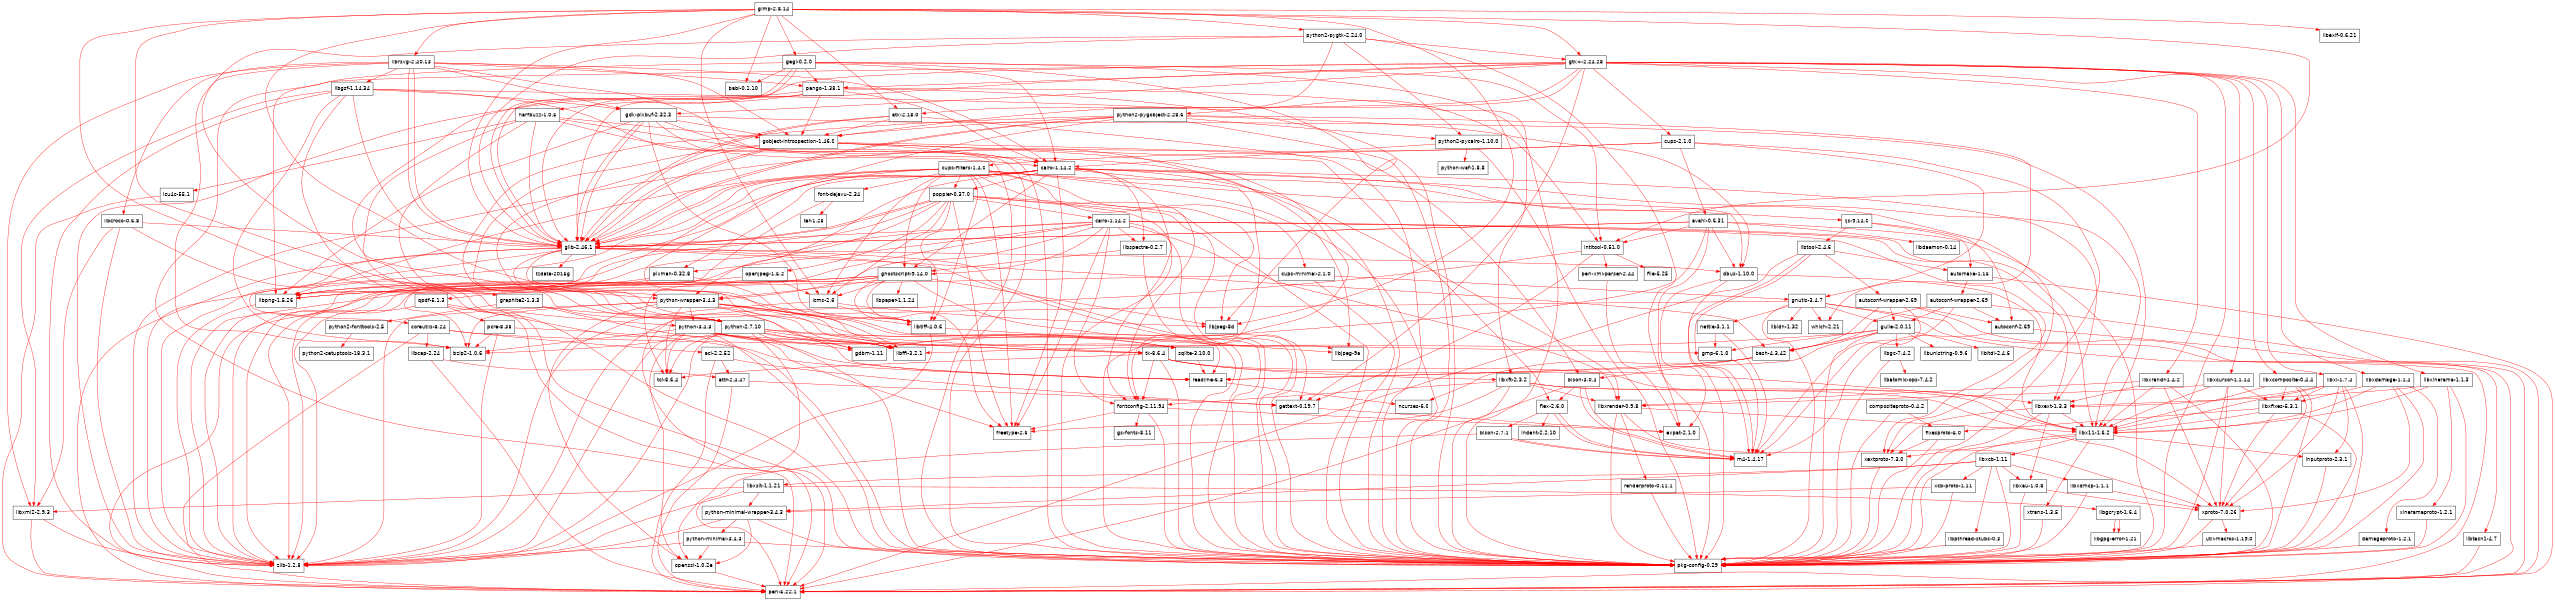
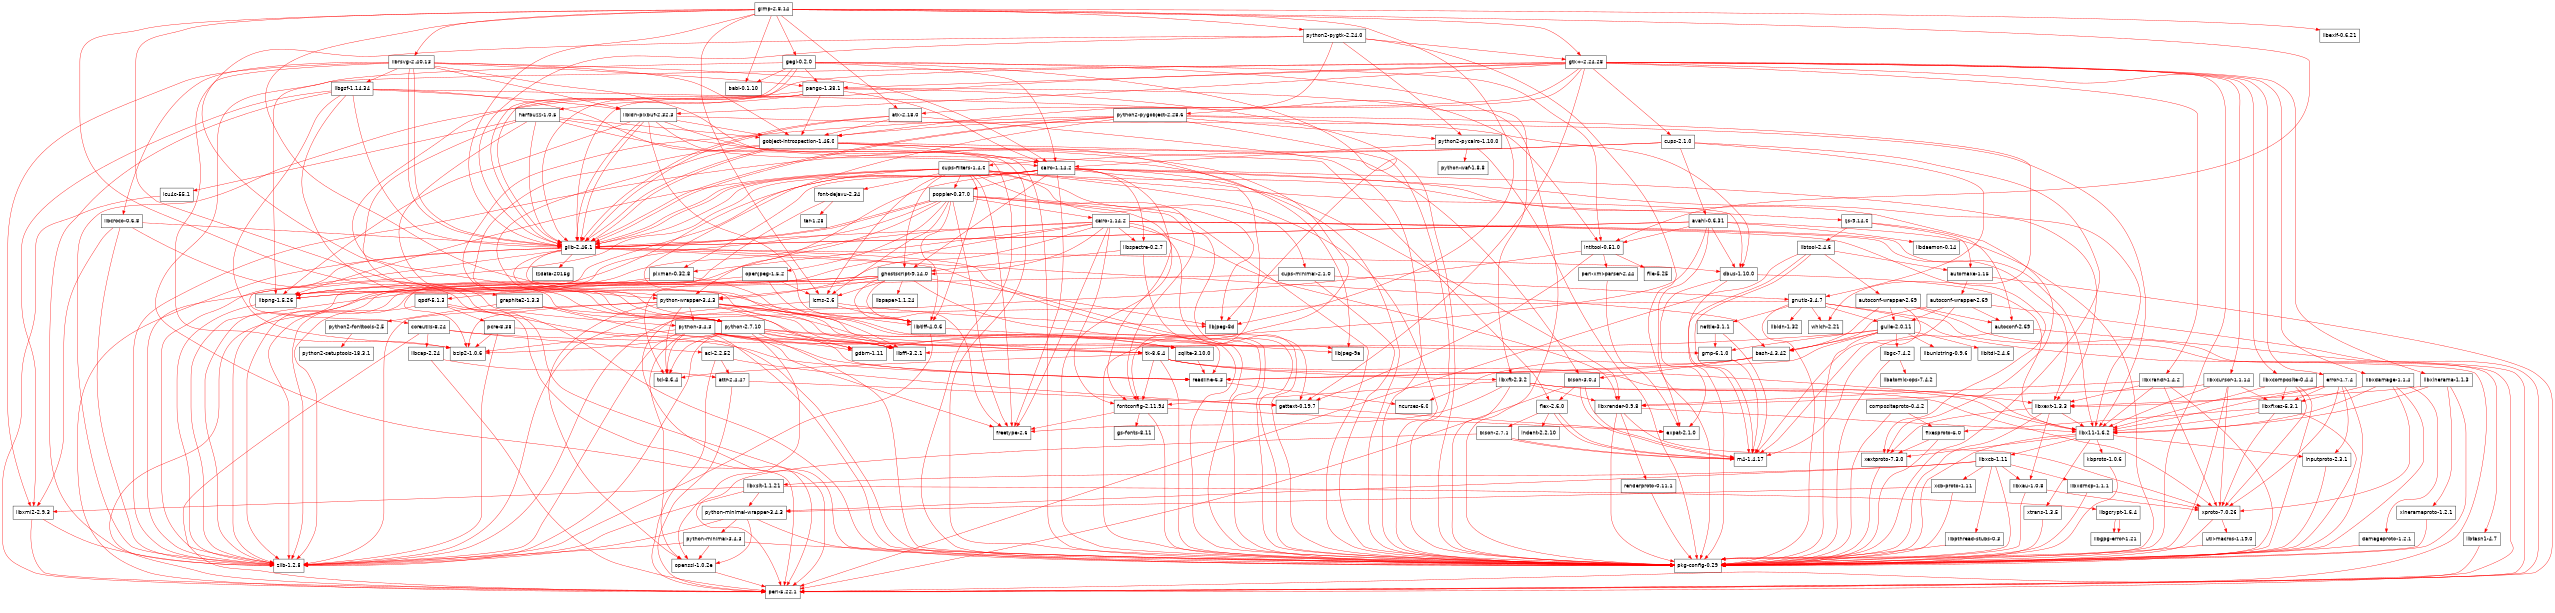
node "gdk-pixbuf-2.32.3": label "gdk-pixbuf-2.32.3" -> "libidn-pixbuf-2.32.3"
node "libxi-1.7.4": label "libxi-1.7.4" -> "error-1.7.4"
node "kbproto-1.0.6": added
